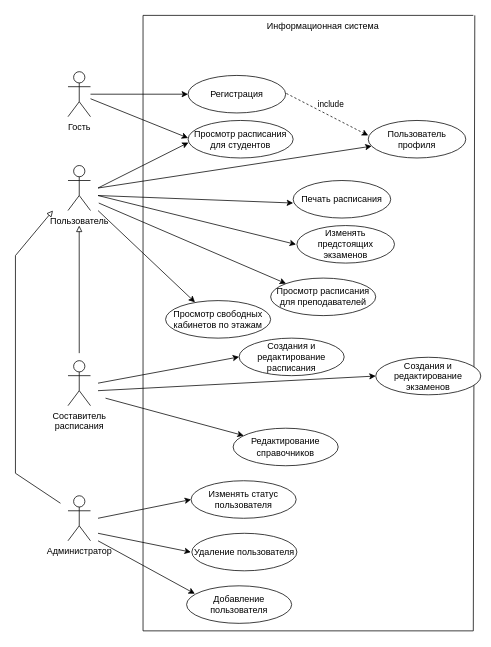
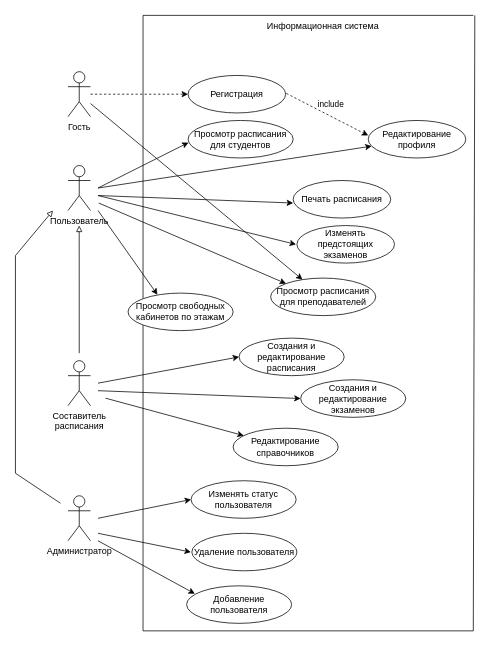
edge "Гость" -> "Регистрация": style solid -> dashed
edge "Гость" -> "Просмотр расписания для студентов": now "Гость" -> "Просмотр расписания для преподавателей"
node "Пользователь профиля": label "Пользователь профиля" -> "Редактирование профиля"
node "Просмотр свободных кабинетов по этажам": moved (218, 319) -> (180, 312)
node "Создания и редактирование экзаменов": moved (428, 376) -> (353, 398)
